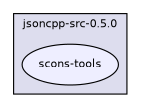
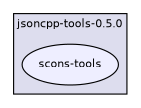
cluster "jsoncpp-src-0.5.0": label "jsoncpp-src-0.5.0" -> "jsoncpp-tools-0.5.0"
